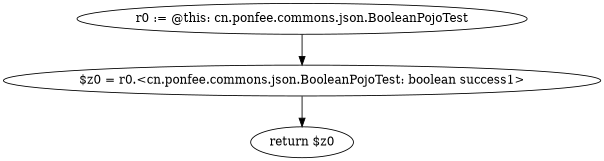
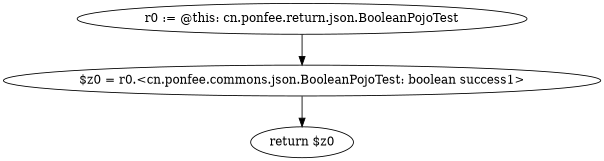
node "r0 := @this: cn.ponfee.commons.json.BooleanPojoTest": label "r0 := @this: cn.ponfee.commons.json.BooleanPojoTest" -> "r0 := @this: cn.ponfee.return.json.BooleanPojoTest"
